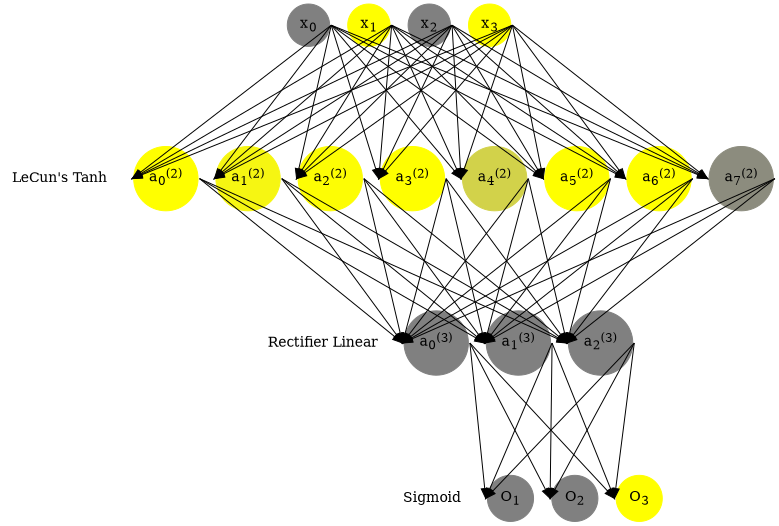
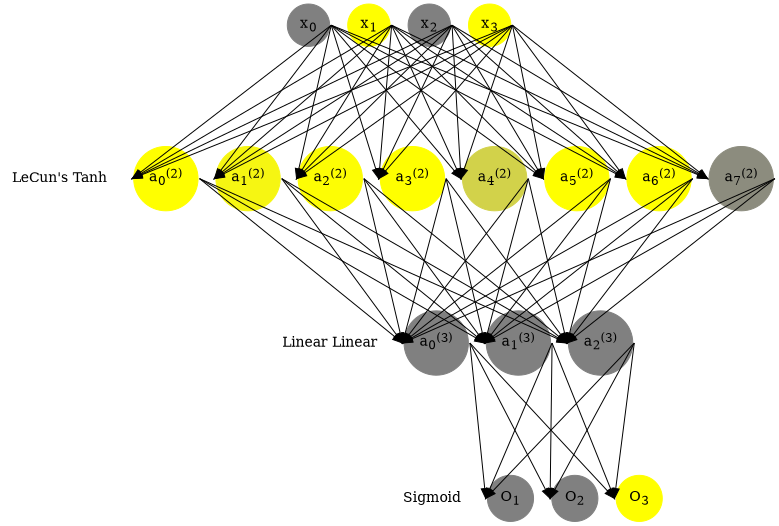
node "Rectifier Linear": label "Rectifier Linear" -> "Linear Linear"
